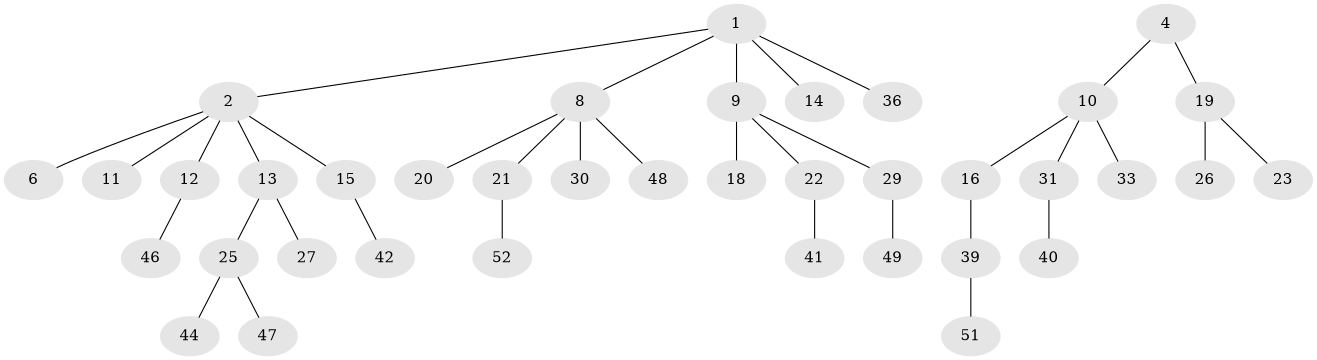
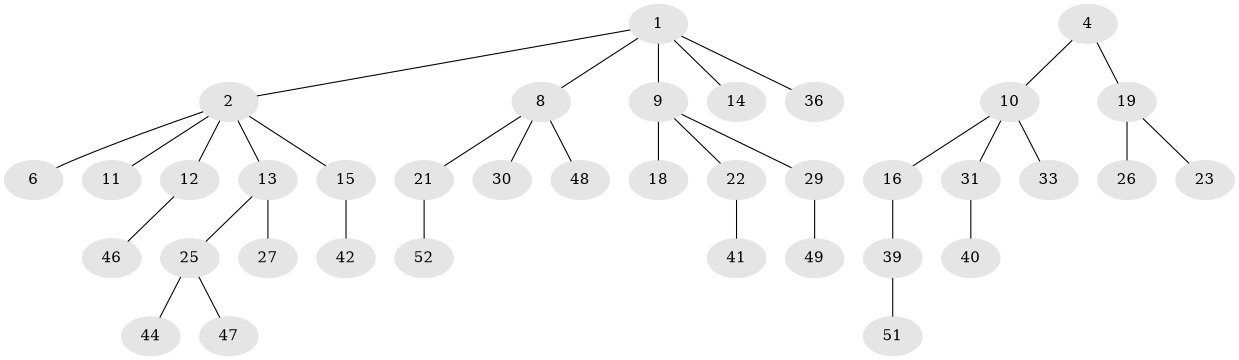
node "20": removed
